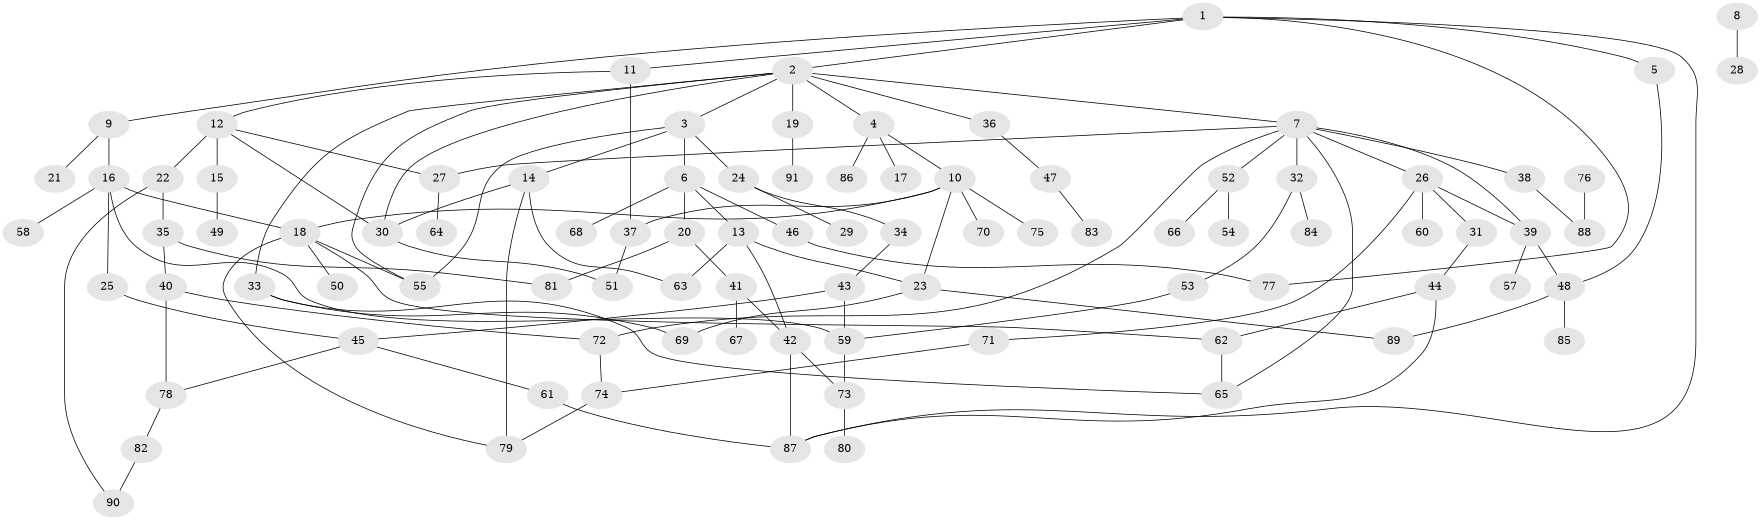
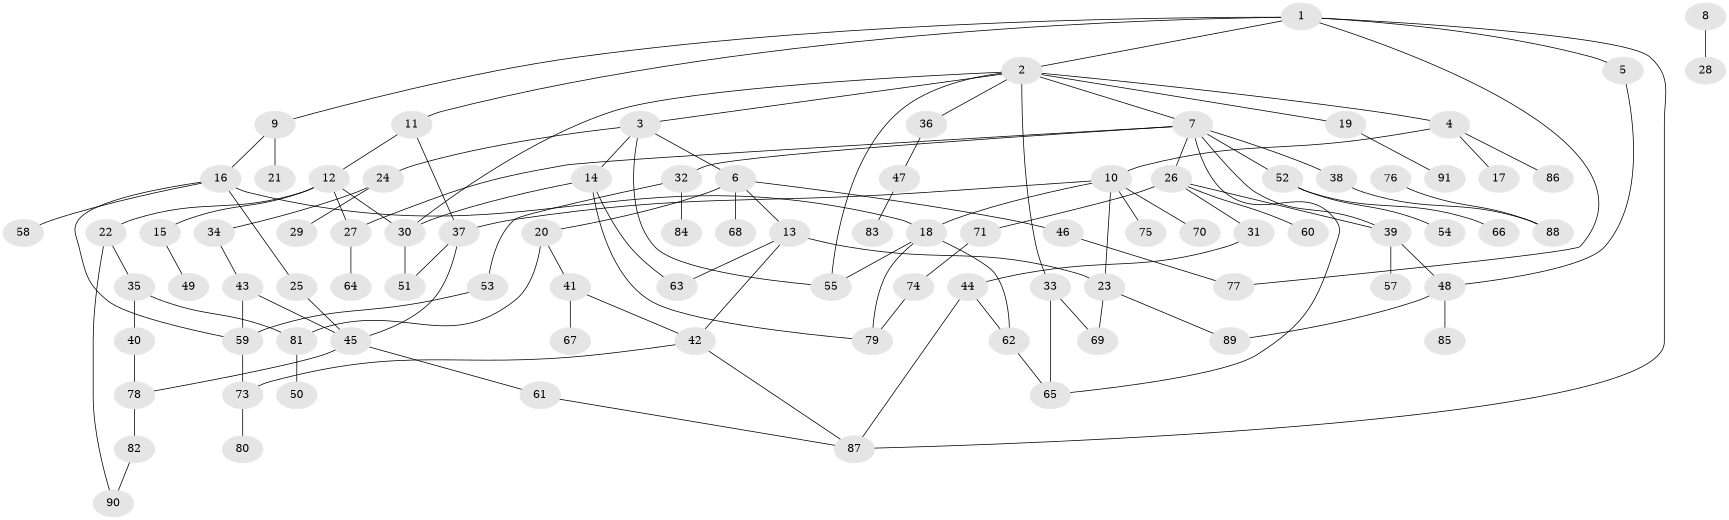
edge "18" -- "50": now "81" -- "50"
edge "37" -- "45": added
node "72": removed
